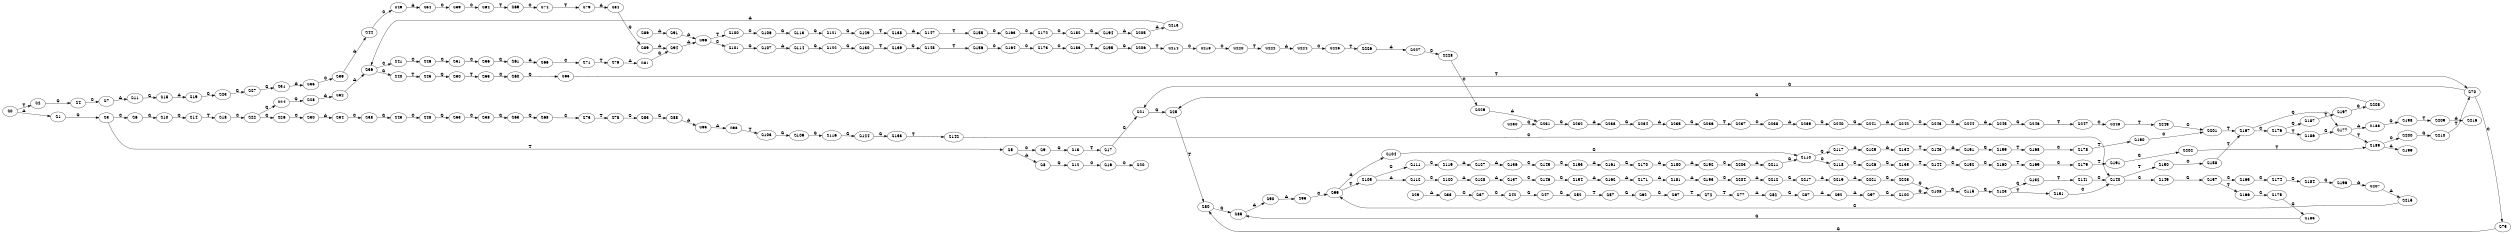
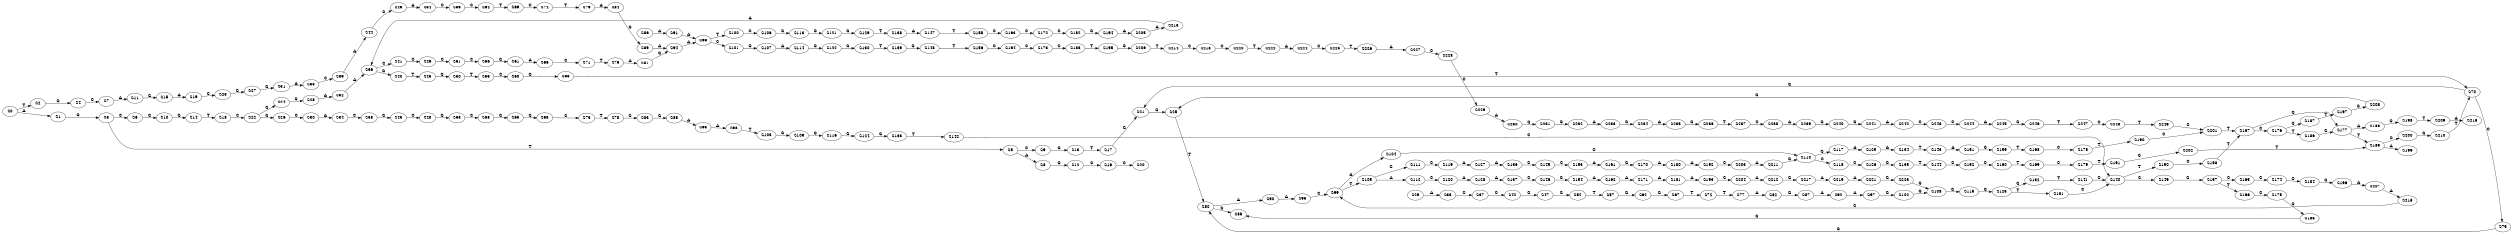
edge "S229" -> "S231": now "S229" -> "S230"
edge "S85" -> "S90": now "S80" -> "S90"
